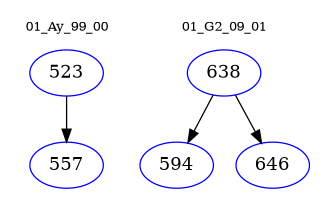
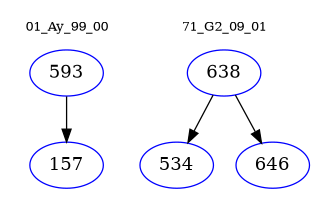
cluster "01_G2_09_01": label "01_G2_09_01" -> "71_G2_09_01"
node "523": label "523" -> "593"
node "557": label "557" -> "157"
node "594": label "594" -> "534"
